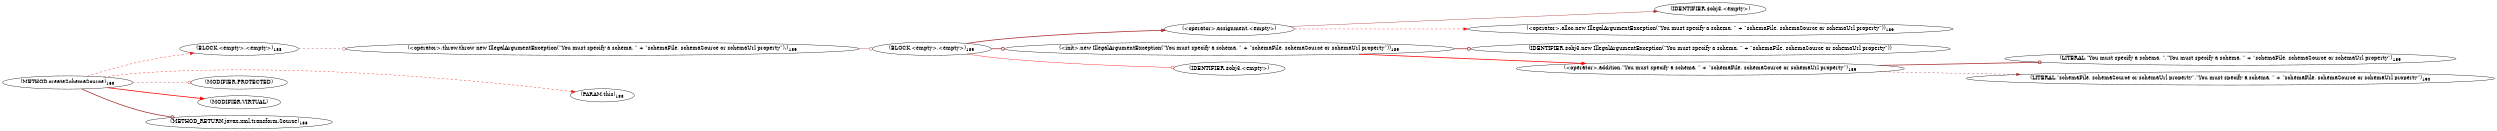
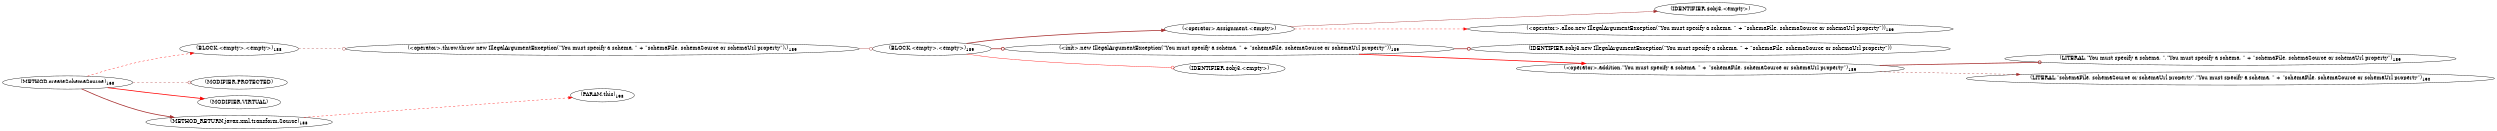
edge "(METHOD,createSchemaSource)" -> "(PARAM,this)": now "(METHOD_RETURN,javax.xml.transform.Source)" -> "(PARAM,this)"
node "(PARAM,this)": text "188" -> "198"
edge "(METHOD,createSchemaSource)" -> "(METHOD_RETURN,javax.xml.transform.Source)": arrowhead odot -> normal
